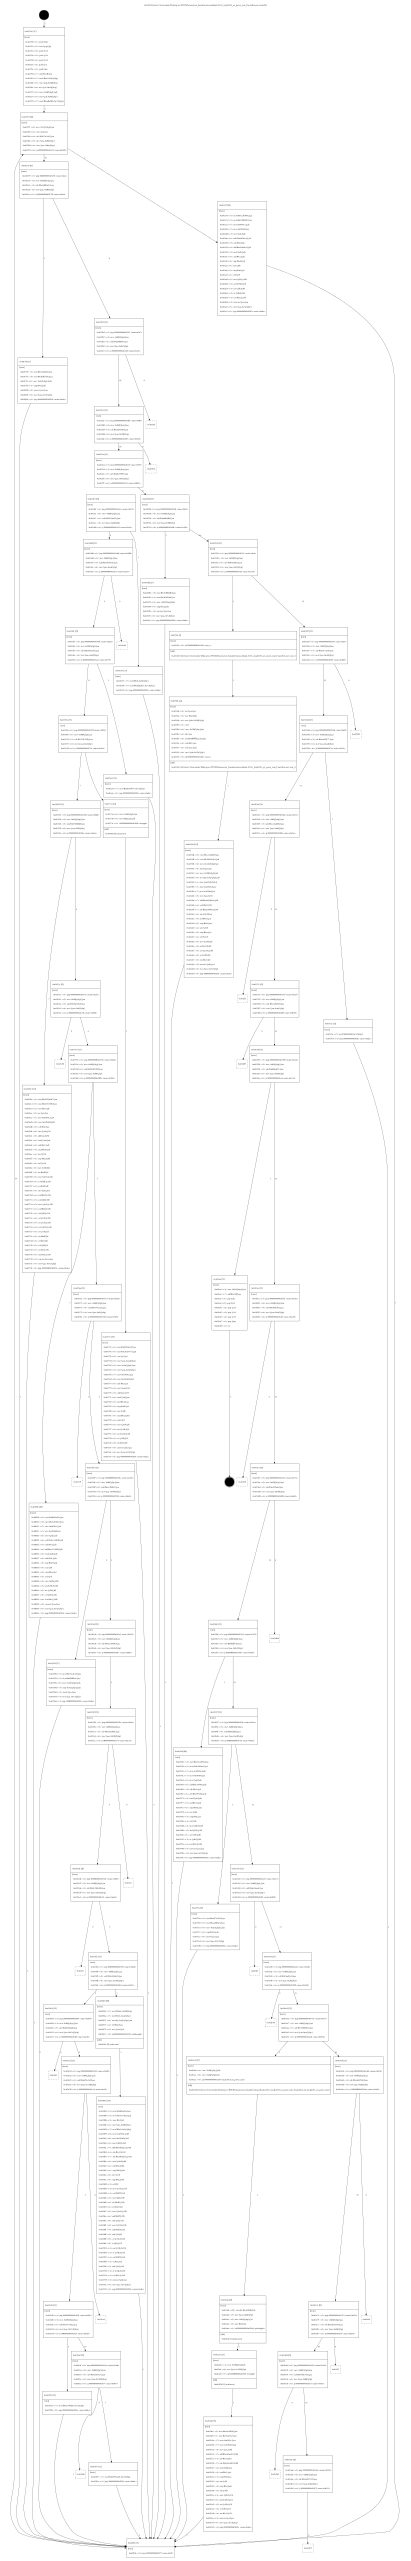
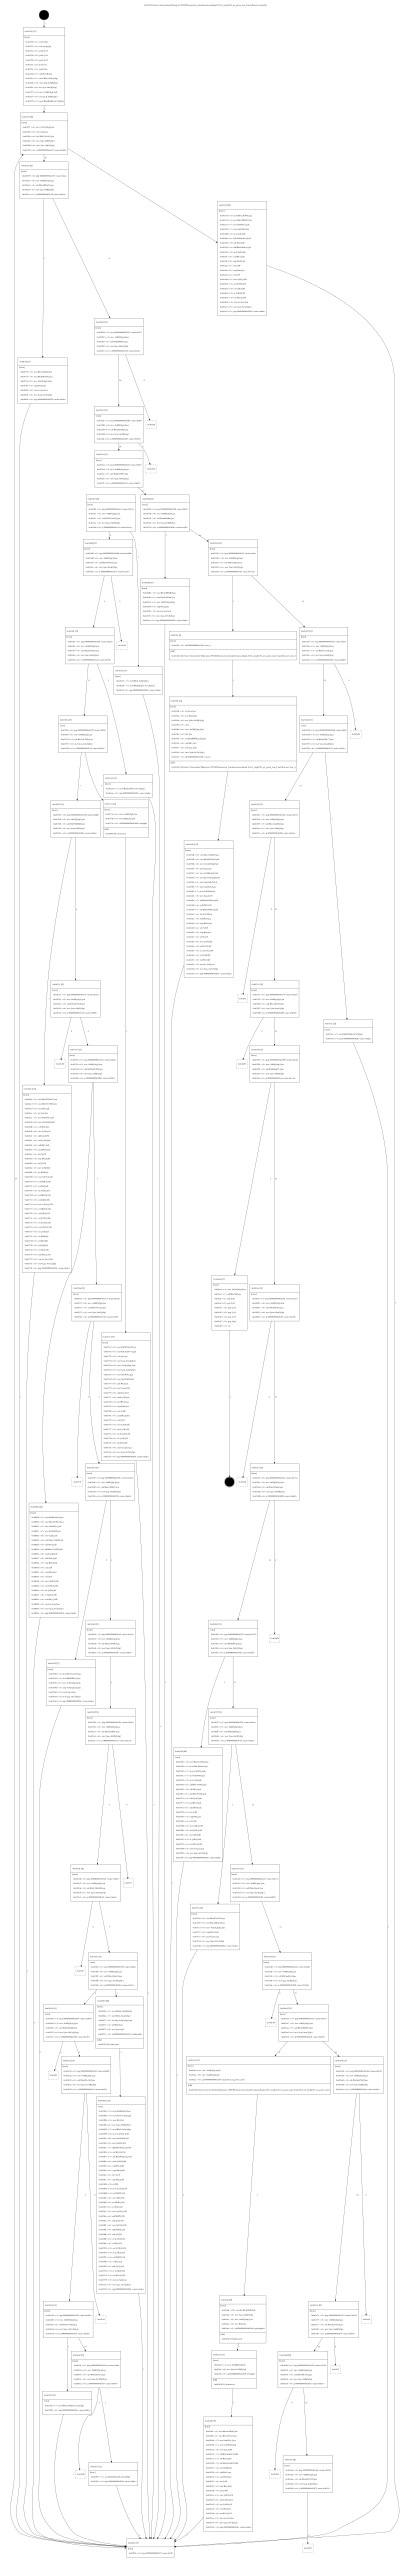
node "0x401fe2": removed
